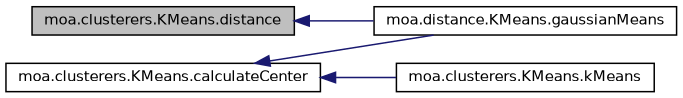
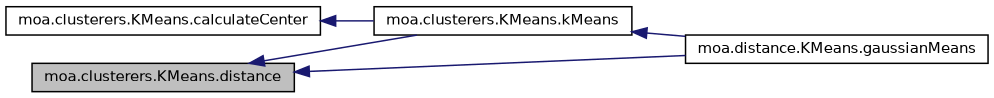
edge "moa.clusterers.KMeans.kMeans" -> "moa.clusterers.KMeans.distance": added
edge "moa.distance.KMeans.gaussianMeans" -> "moa.clusterers.KMeans.calculateCenter": now "moa.distance.KMeans.gaussianMeans" -> "moa.clusterers.KMeans.kMeans"
